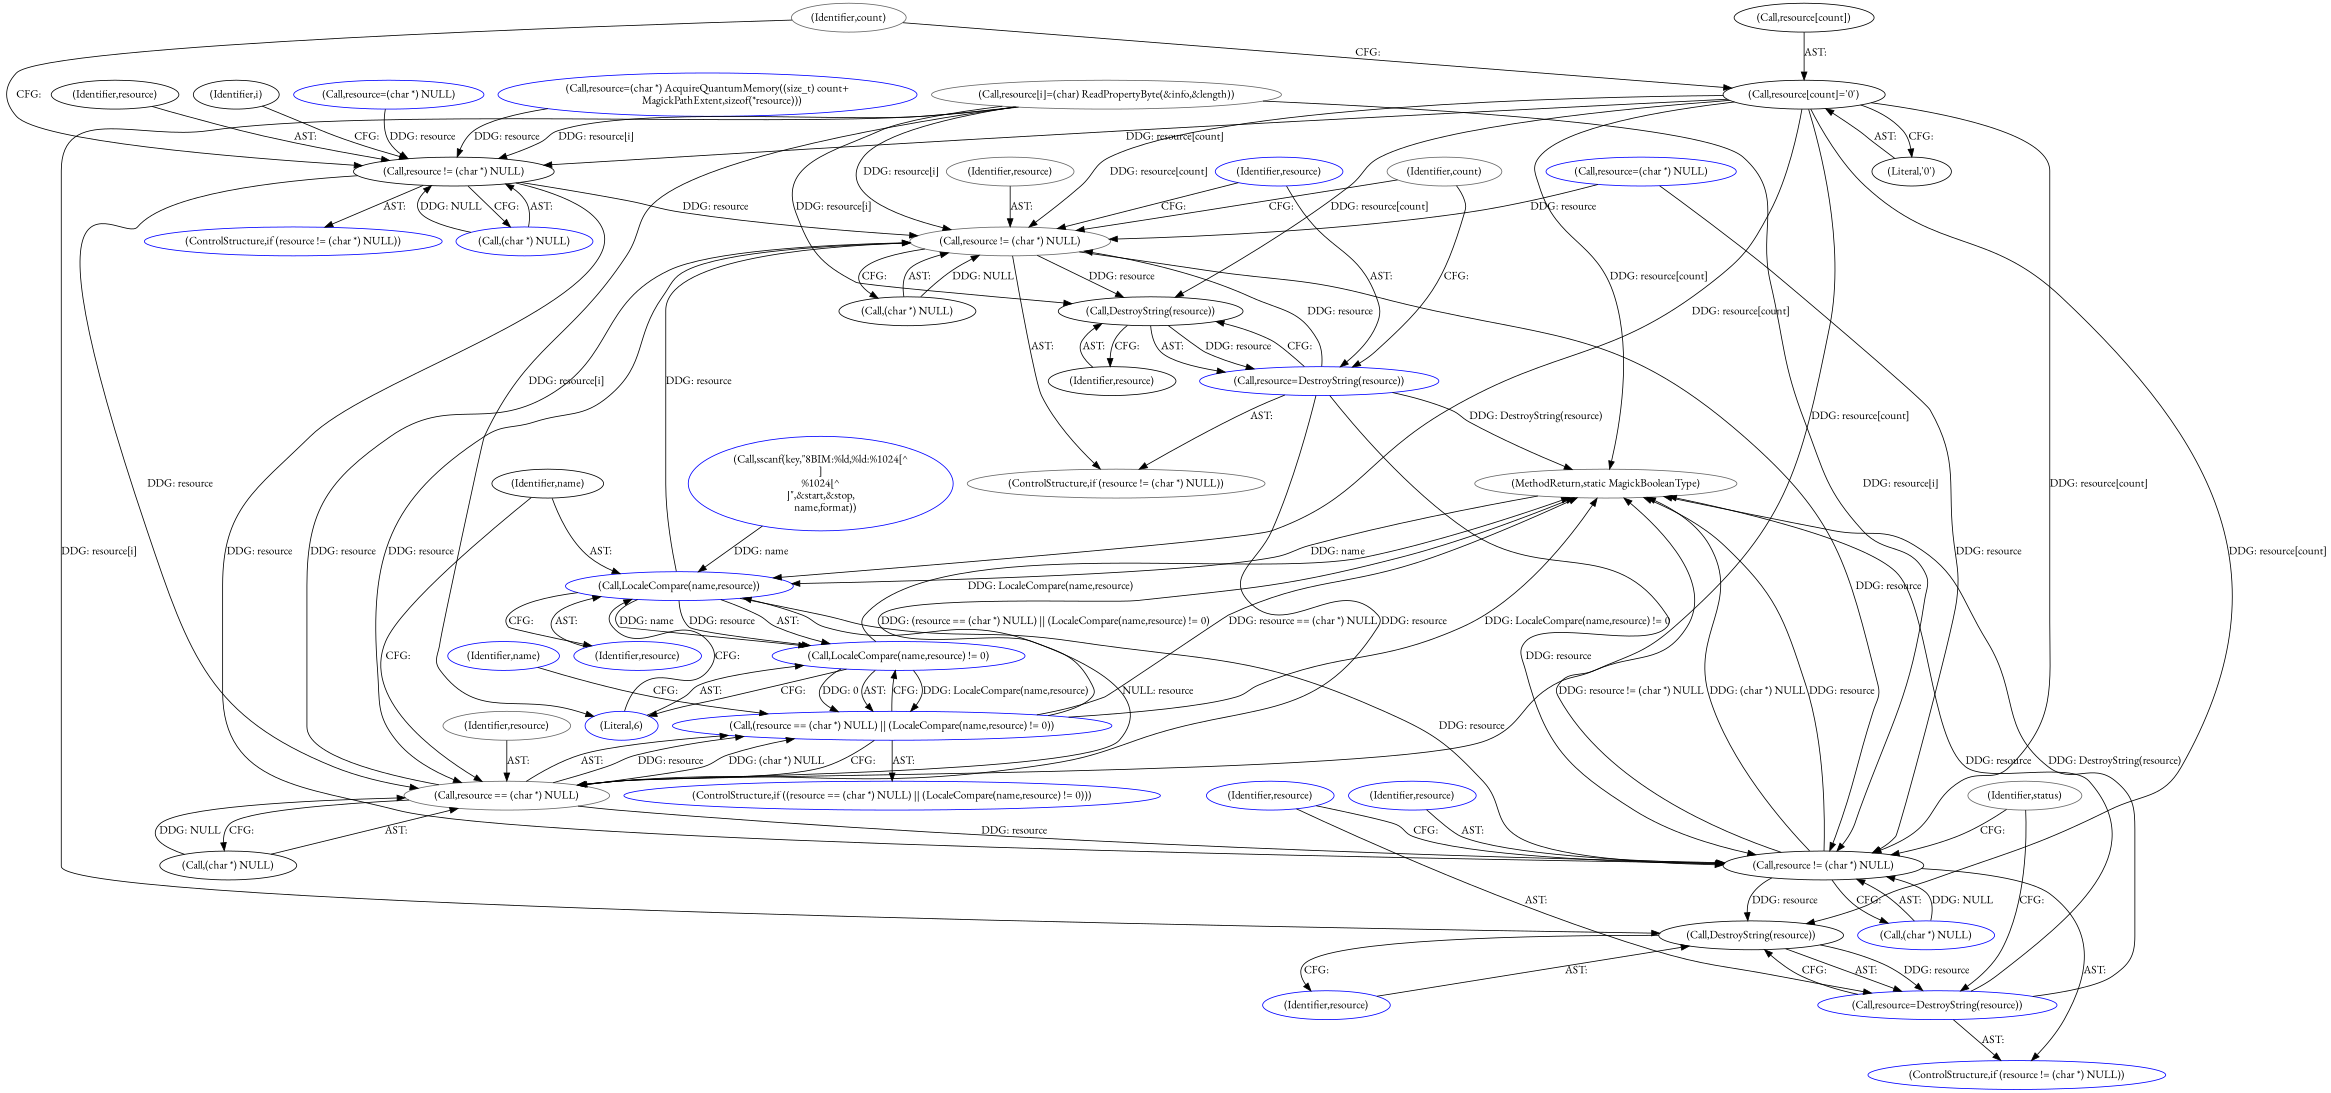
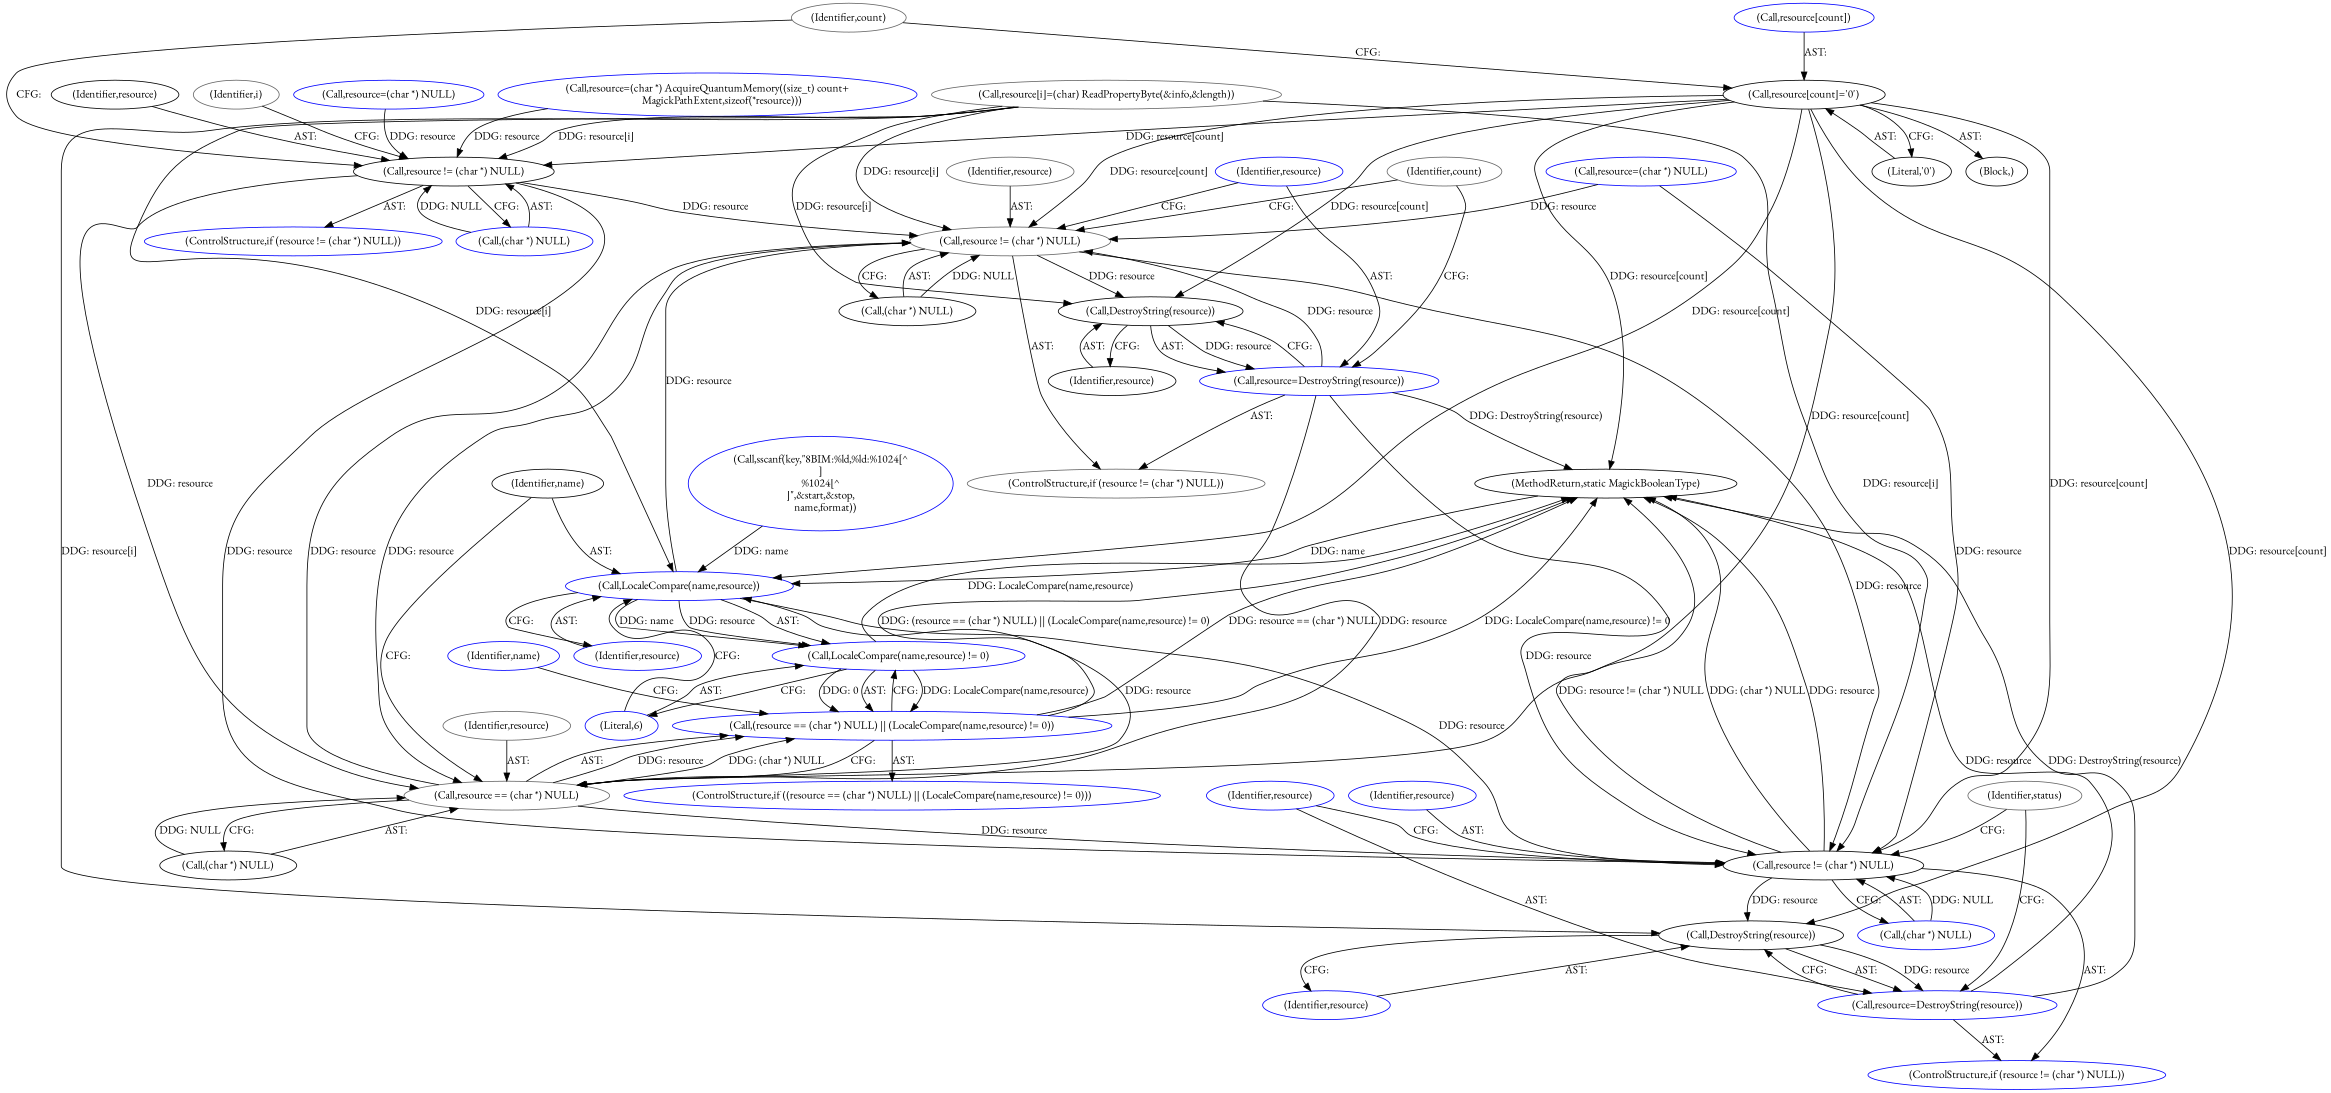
node "(Call,resource[count])": color black -> blue
node "(Identifier,i)": color black -> gray40
node "(Block,)": added
edge "(Call,resource[i]=(char) ReadPropertyByte(&info,&length))" -> "(Literal,6)": now "(Call,resource[i]=(char) ReadPropertyByte(&info,&length))" -> "(Call,LocaleCompare(name,resource))"
node "(MethodReturn,static MagickBooleanType)": color gray40 -> black
edge "(Call,resource == (char *) NULL)" -> "(Call,LocaleCompare(name,resource))": label "NULL: resource" -> "DDG: resource"
